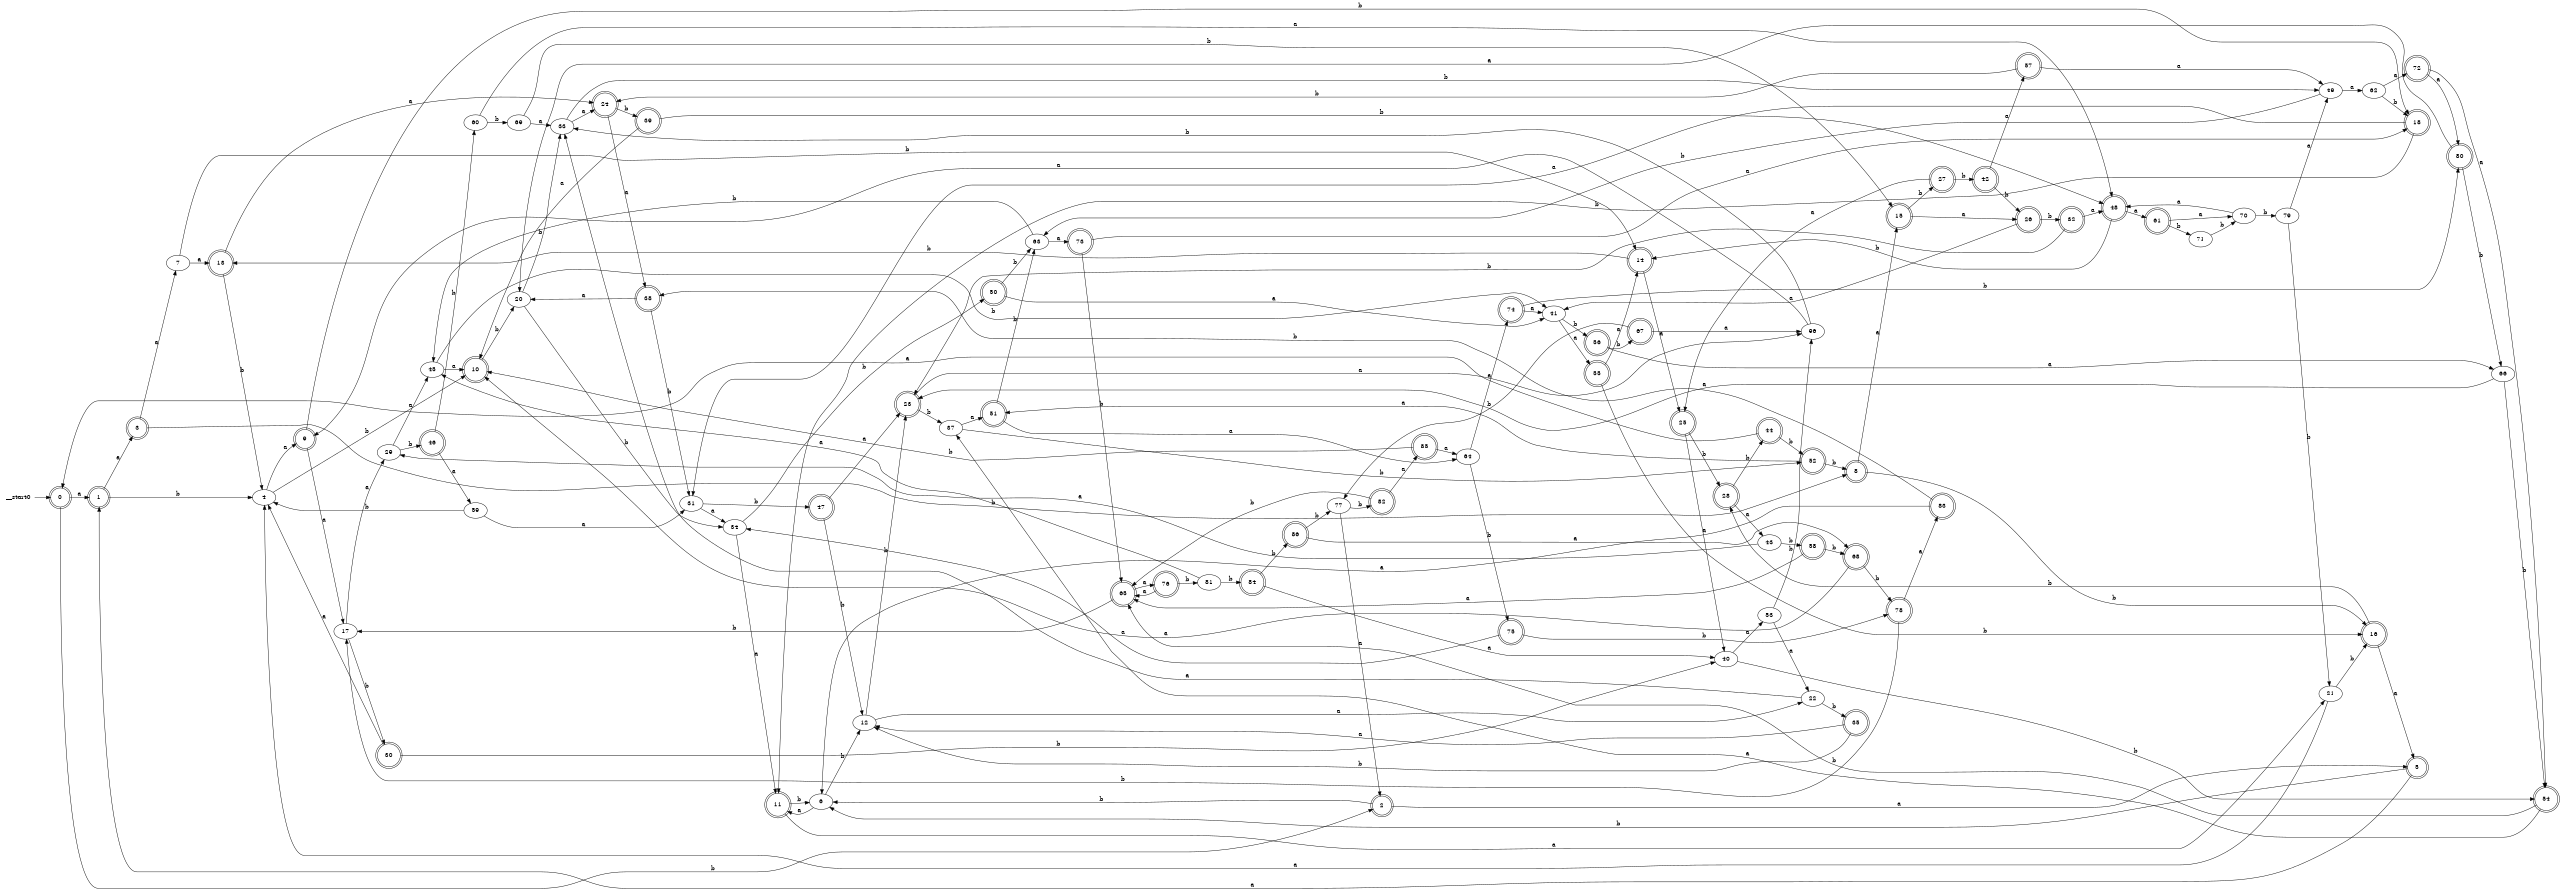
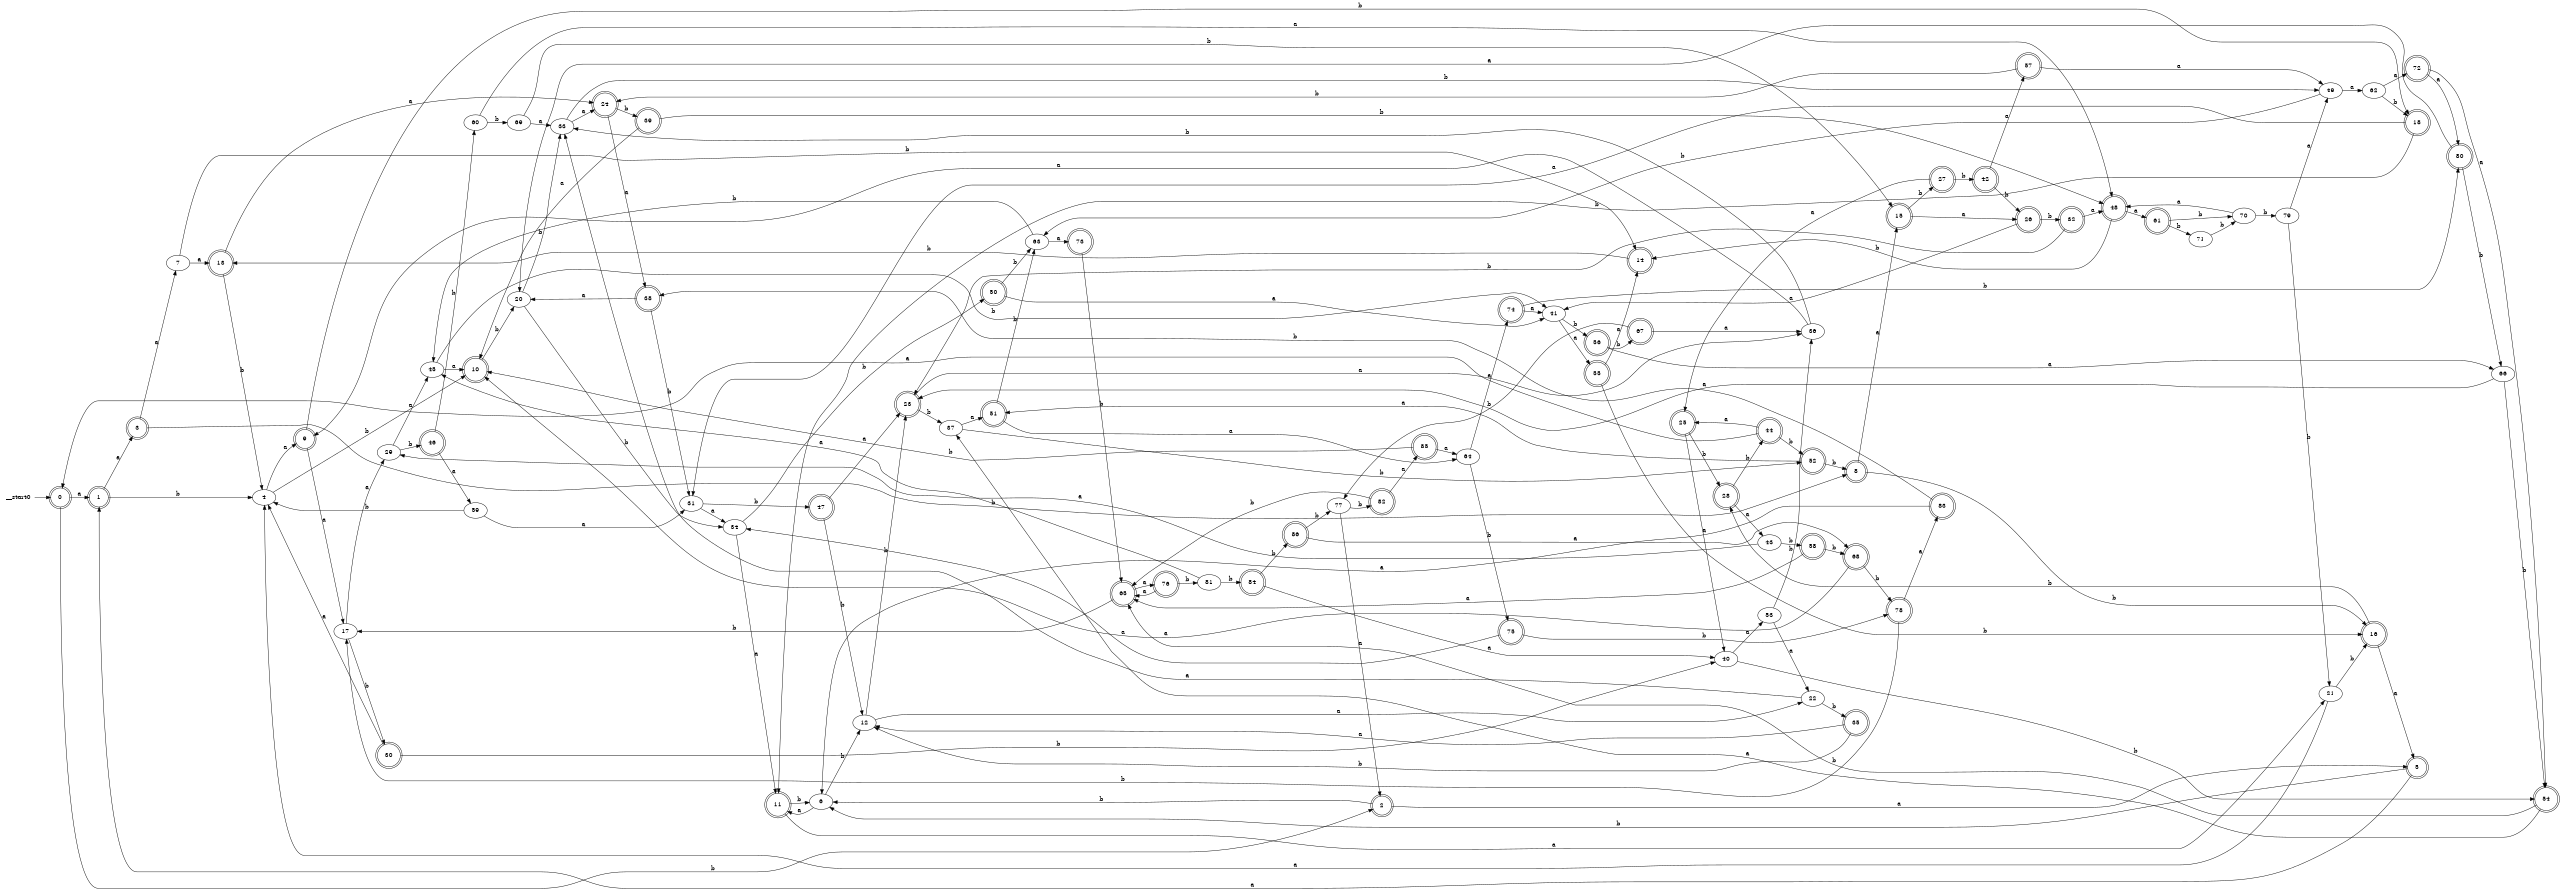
edge "73" -> "18": removed, label "a"
edge "61" -> "70": label "a" -> "b"
node "96": label "96" -> "36"
edge "14" -> "25": now "44" -> "25"
